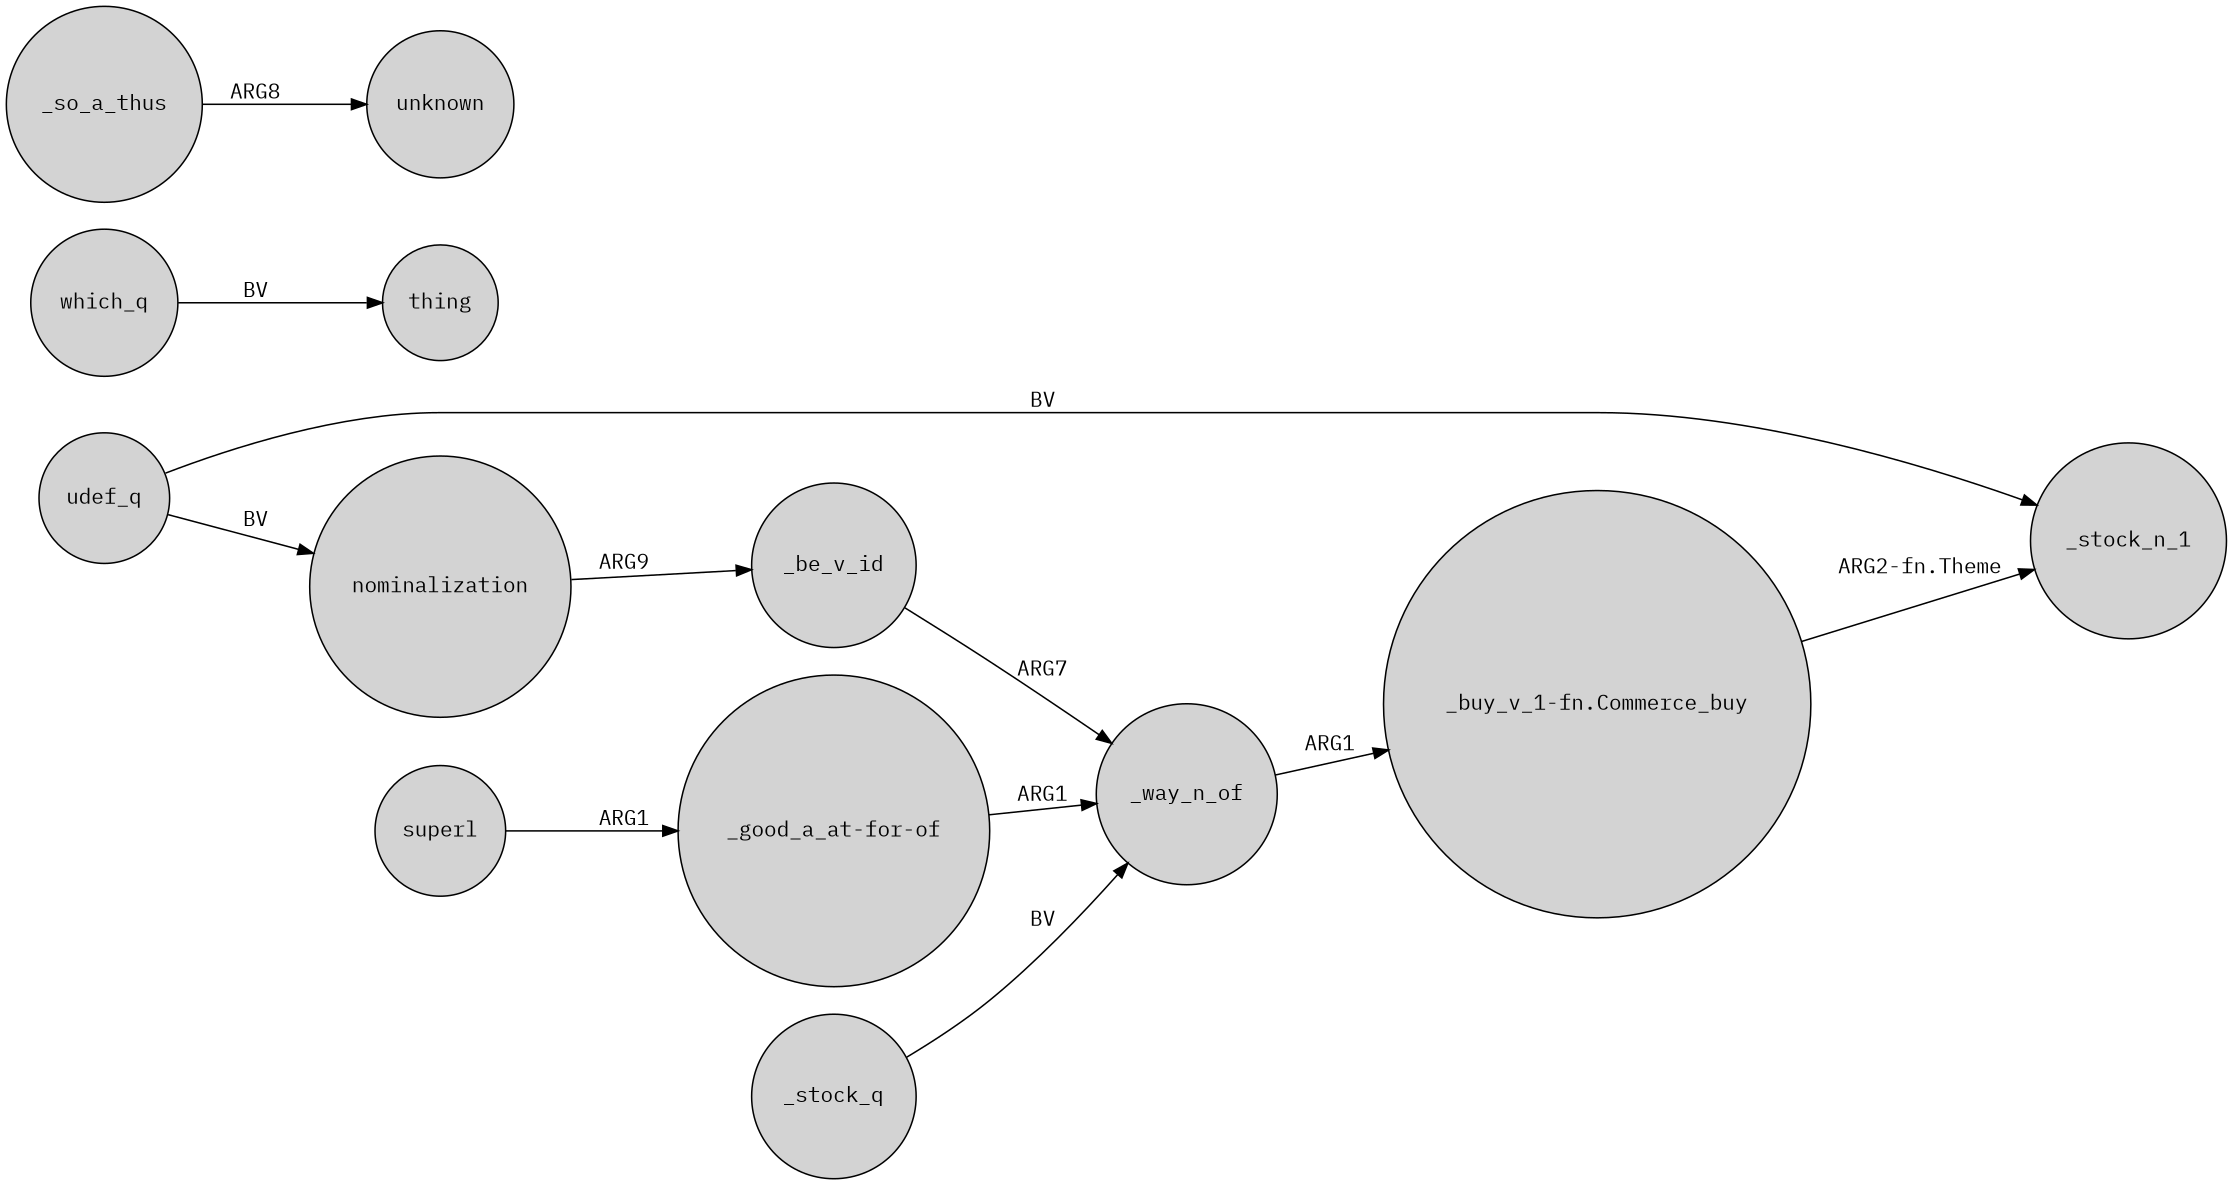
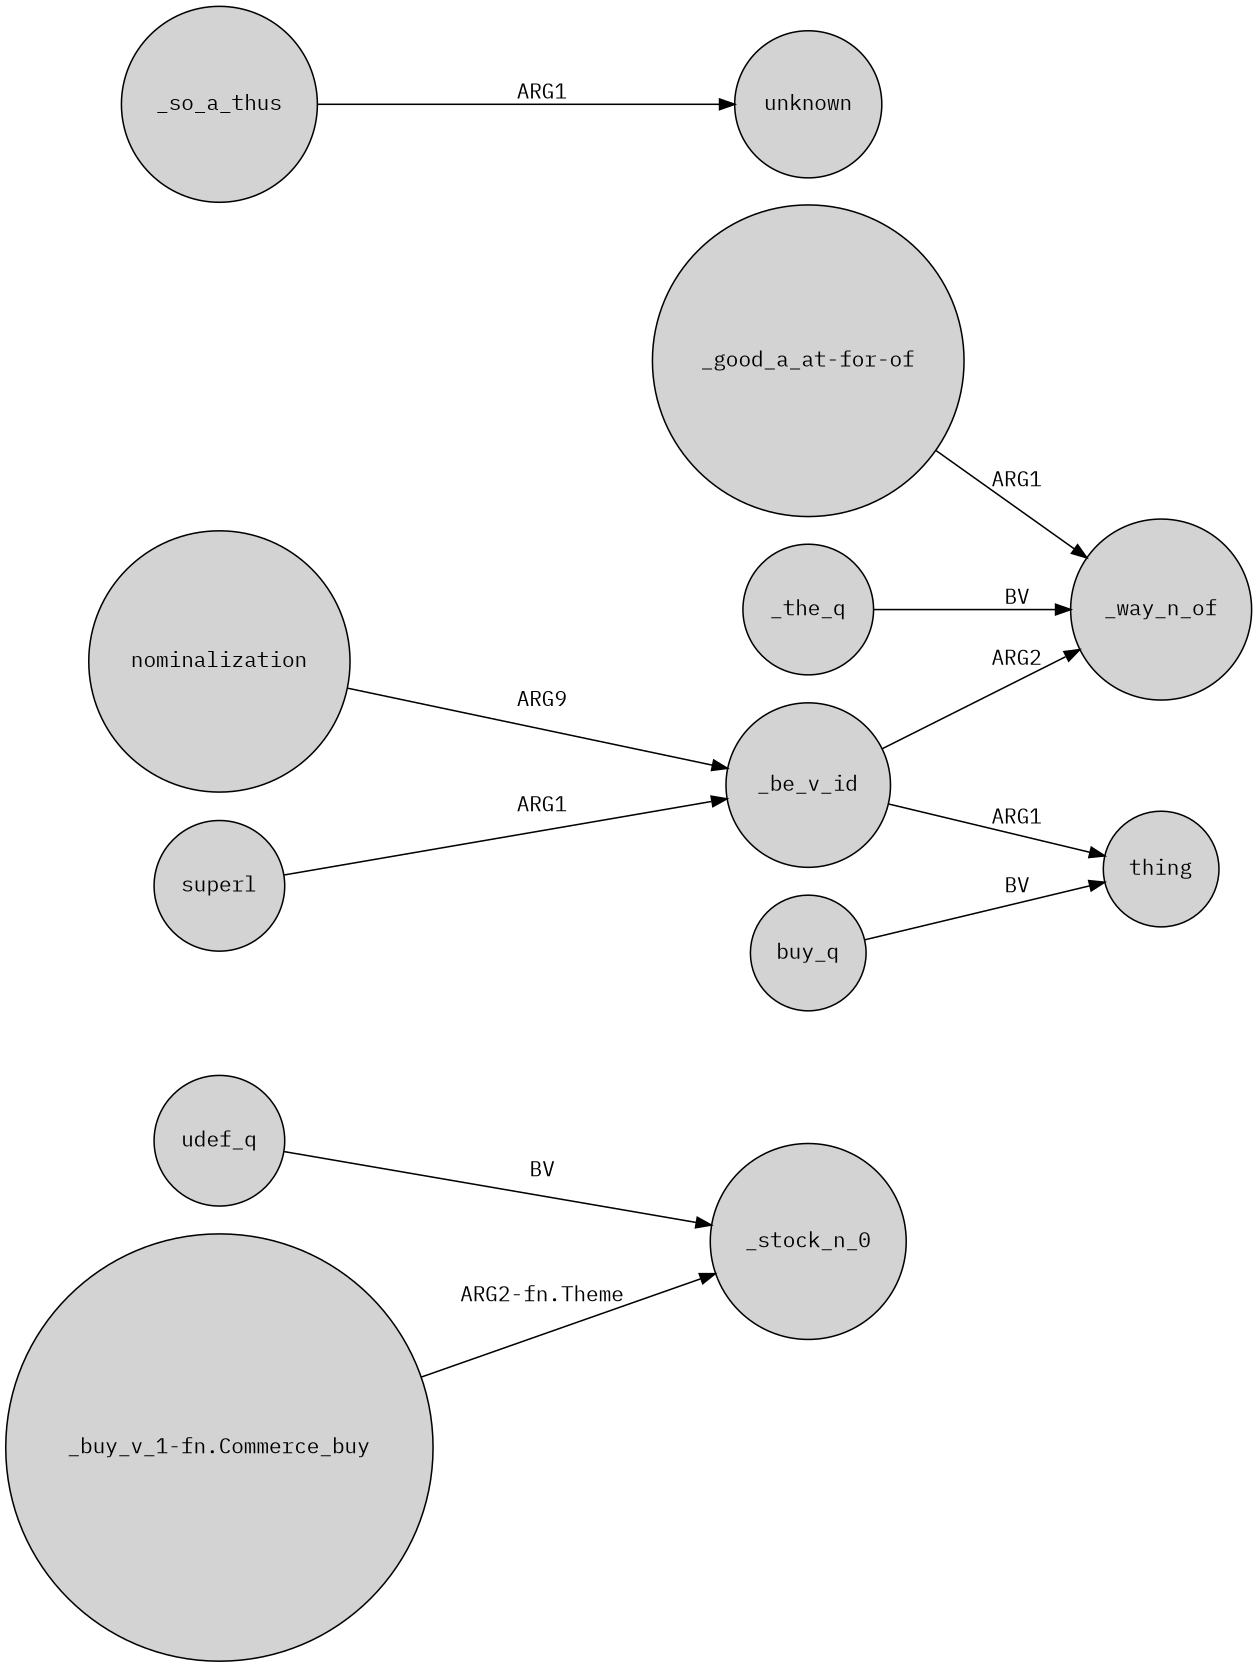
edge "_so_a_thus" -> "unknown": label "ARG8" -> "ARG1"
node "which_q": label "which_q" -> "buy_q"
edge "udef_q" -> "nominalization": removed, label "BV"
node "_stock_n_1": label "_stock_n_1" -> "_stock_n_0"
edge "_be_v_id" -> "_way_n_of": label "ARG7" -> "ARG2"
edge "_way_n_of" -> "_buy_v_1-fn.Commerce_buy": removed, label "ARG1"
edge "_be_v_id" -> "thing": added, label "ARG1"
edge "superl" -> "_good_a_at-for-of": now "superl" -> "_be_v_id"
node "_stock_q": label "_stock_q" -> "_the_q"
